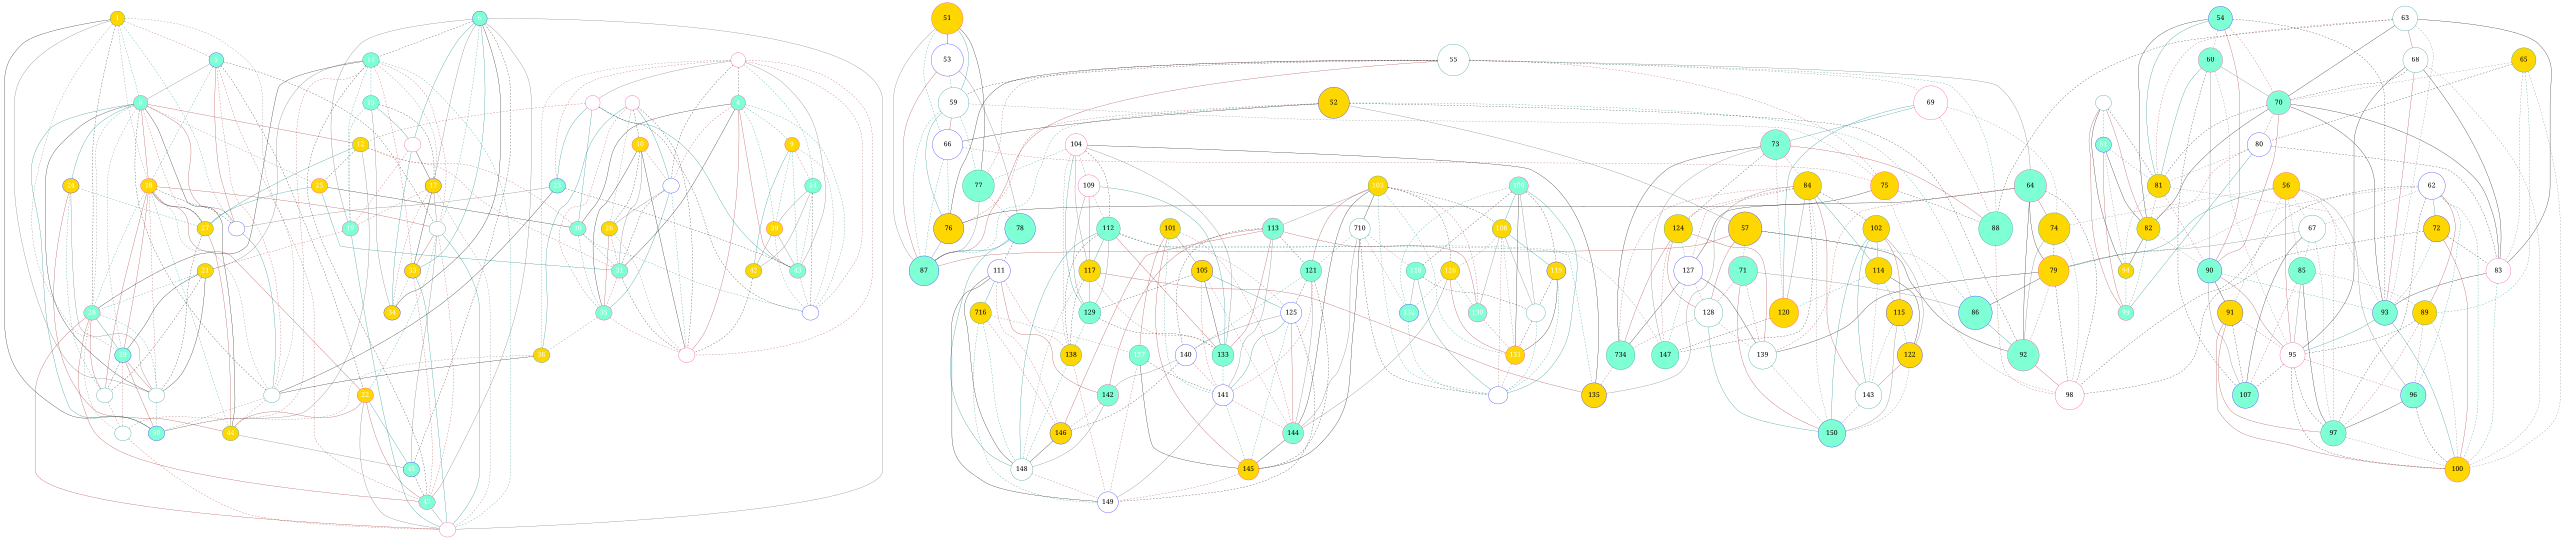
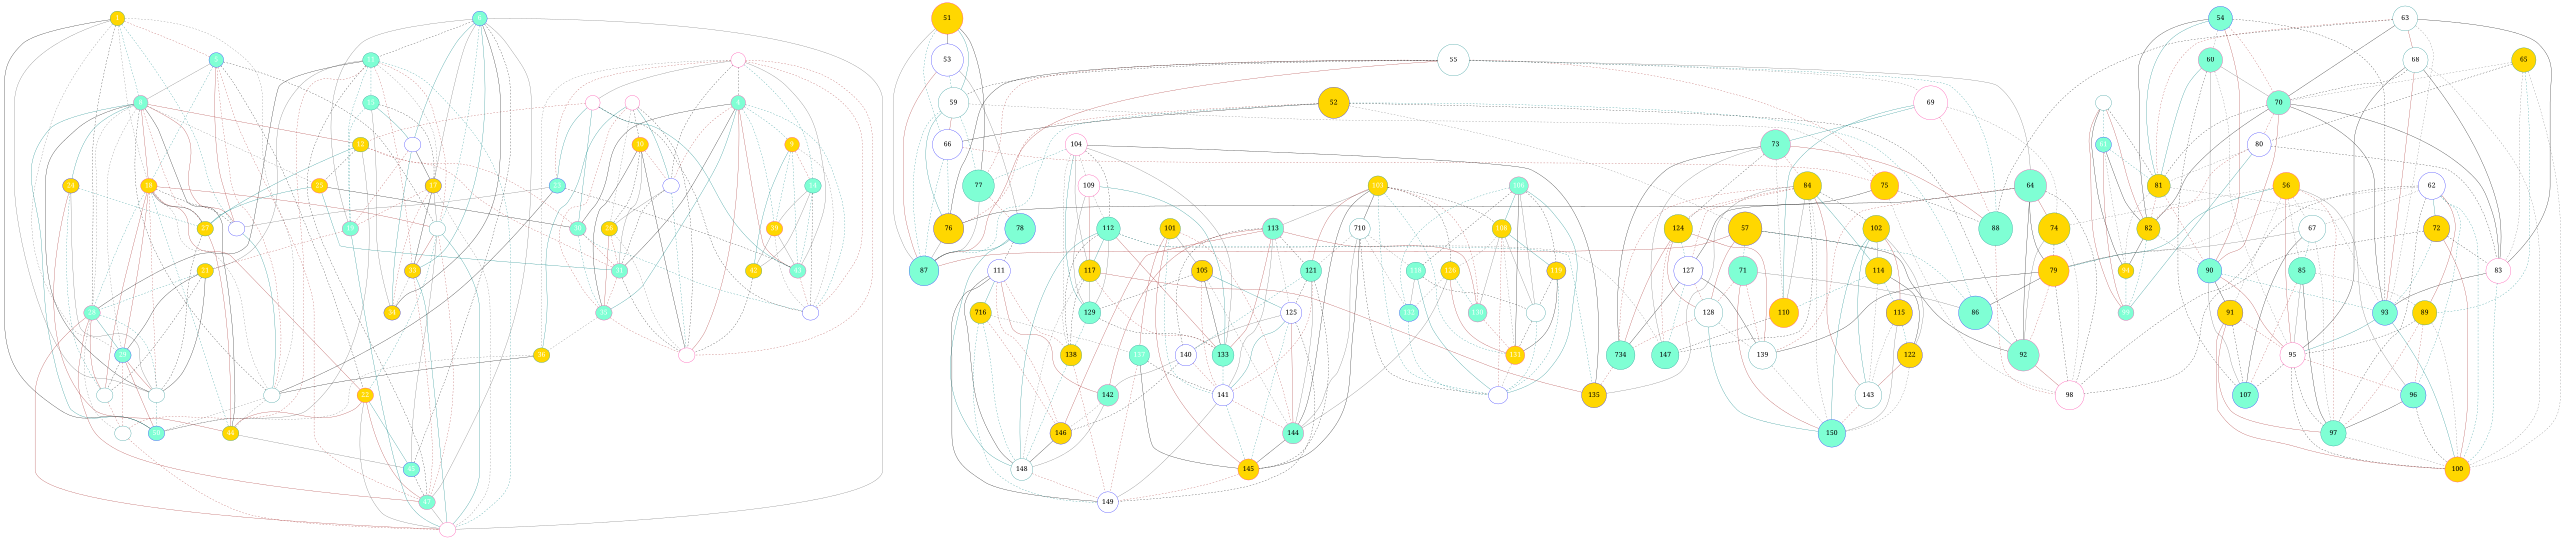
node "16": color deeppink -> blue
edge "52" -- "57": style solid -> dashed
edge "13" -- "35": now "4" -- "35"
edge "112" -- "125": now "113" -- "125"
node "120": label "120" -> "110"
